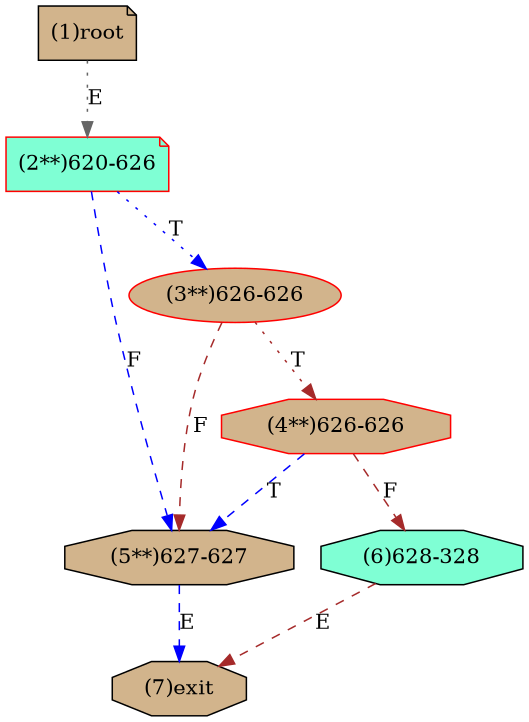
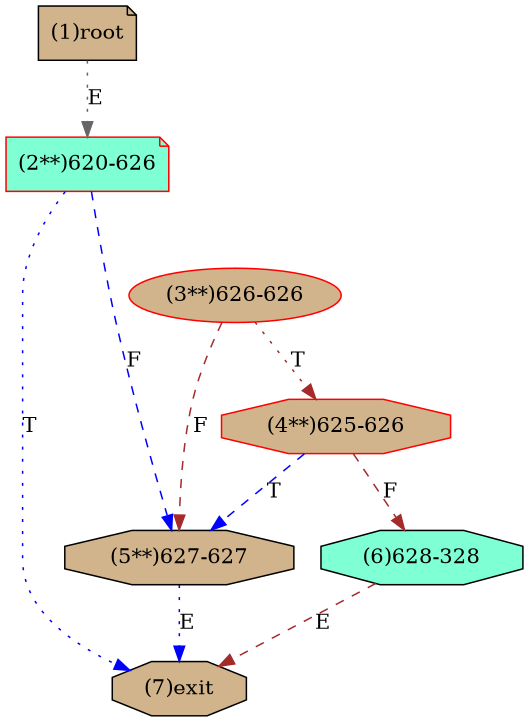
edge "(2**)620-626" -> "(3**)626-626": now "(2**)620-626" -> "(7)exit"
node "(4**)626-626": label "(4**)626-626" -> "(4**)625-626"
edge "(5**)627-627" -> "(7)exit": style dashed -> dotted
